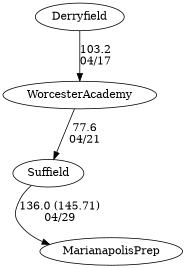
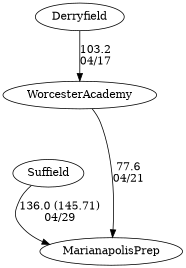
edge "WorcesterAcademy" -> "Suffield": now "WorcesterAcademy" -> "MarianapolisPrep"
